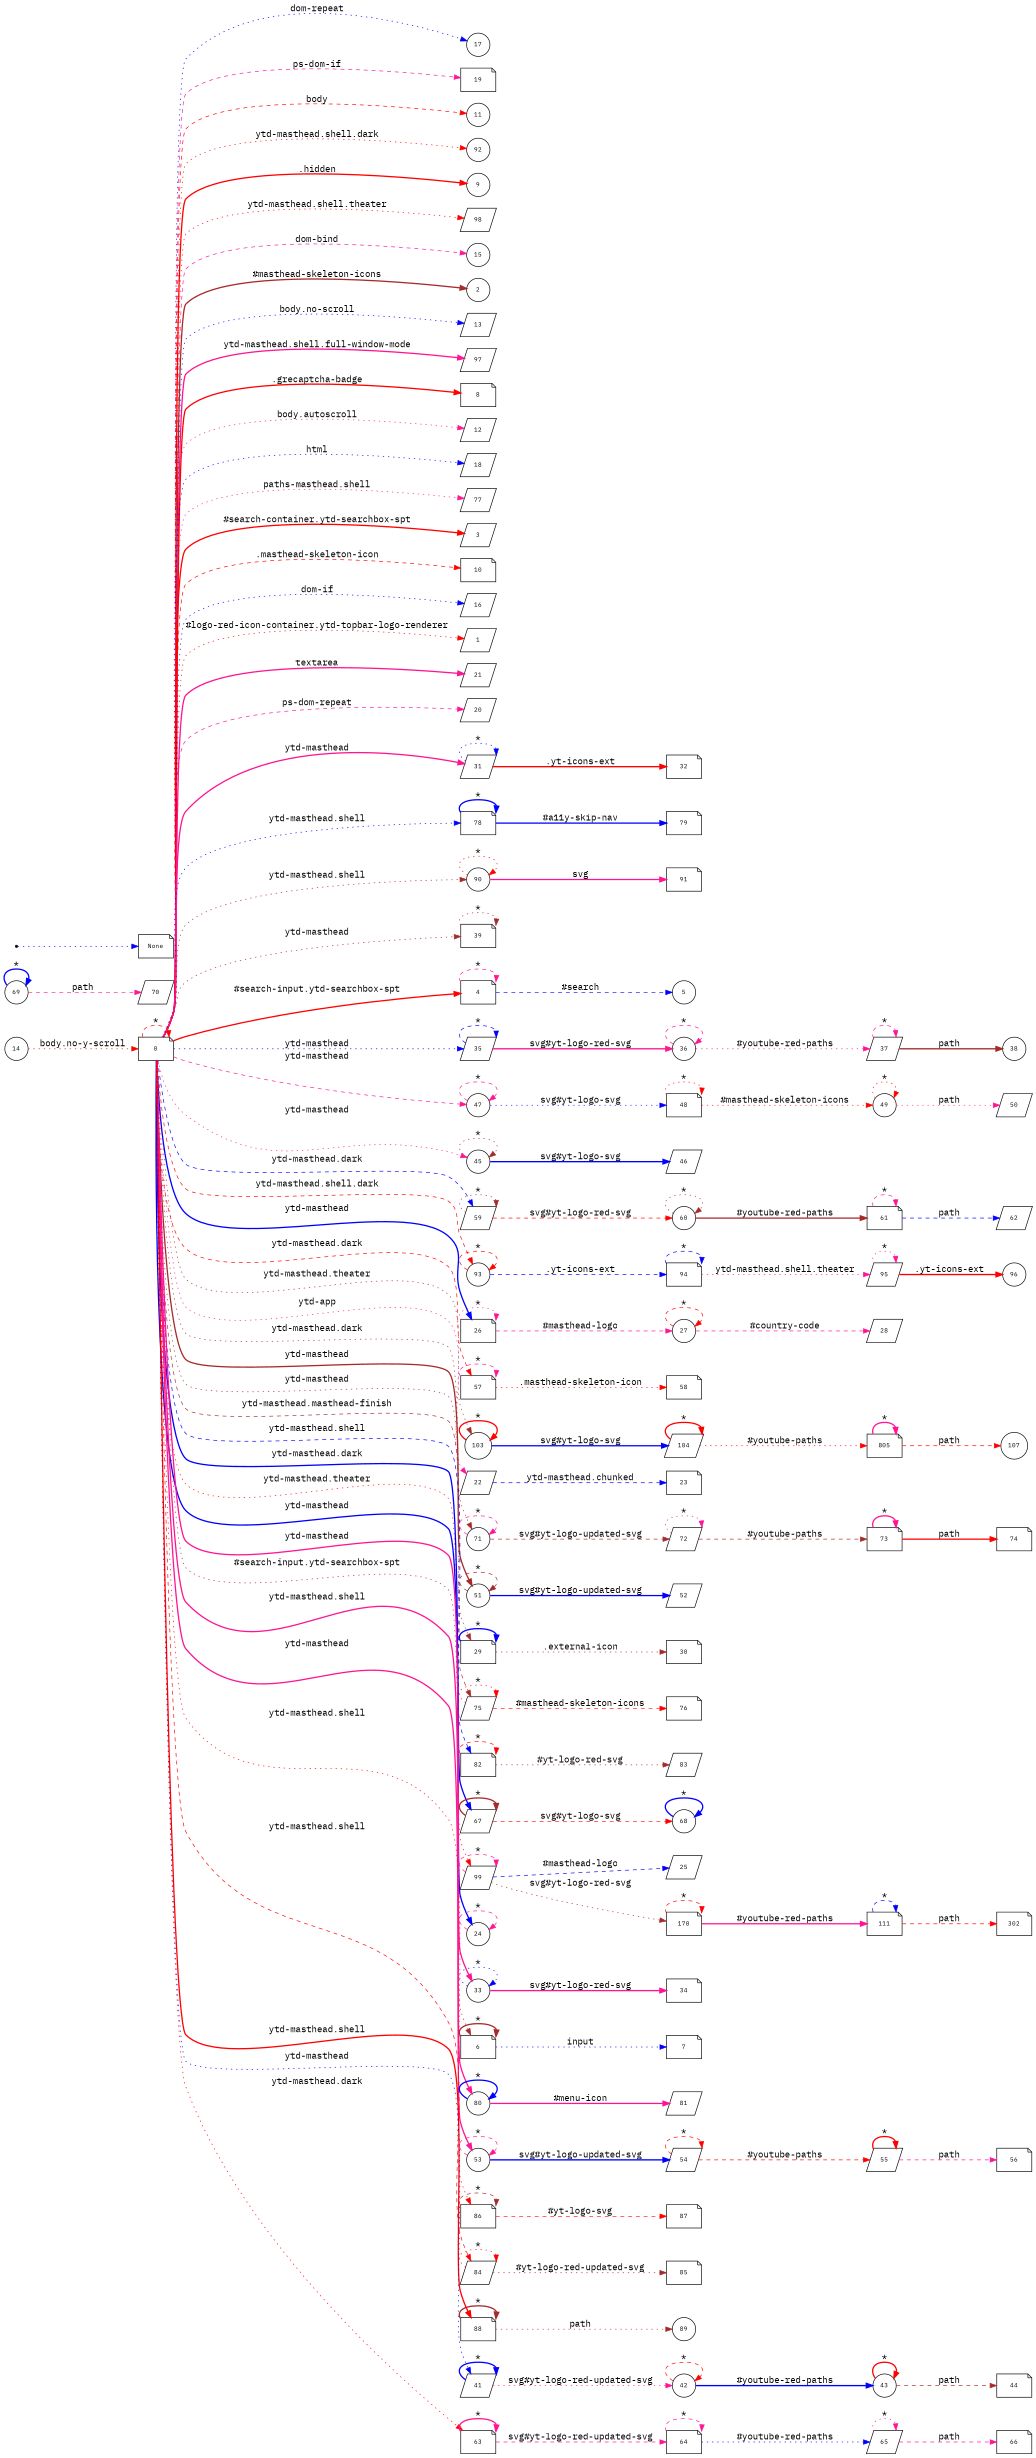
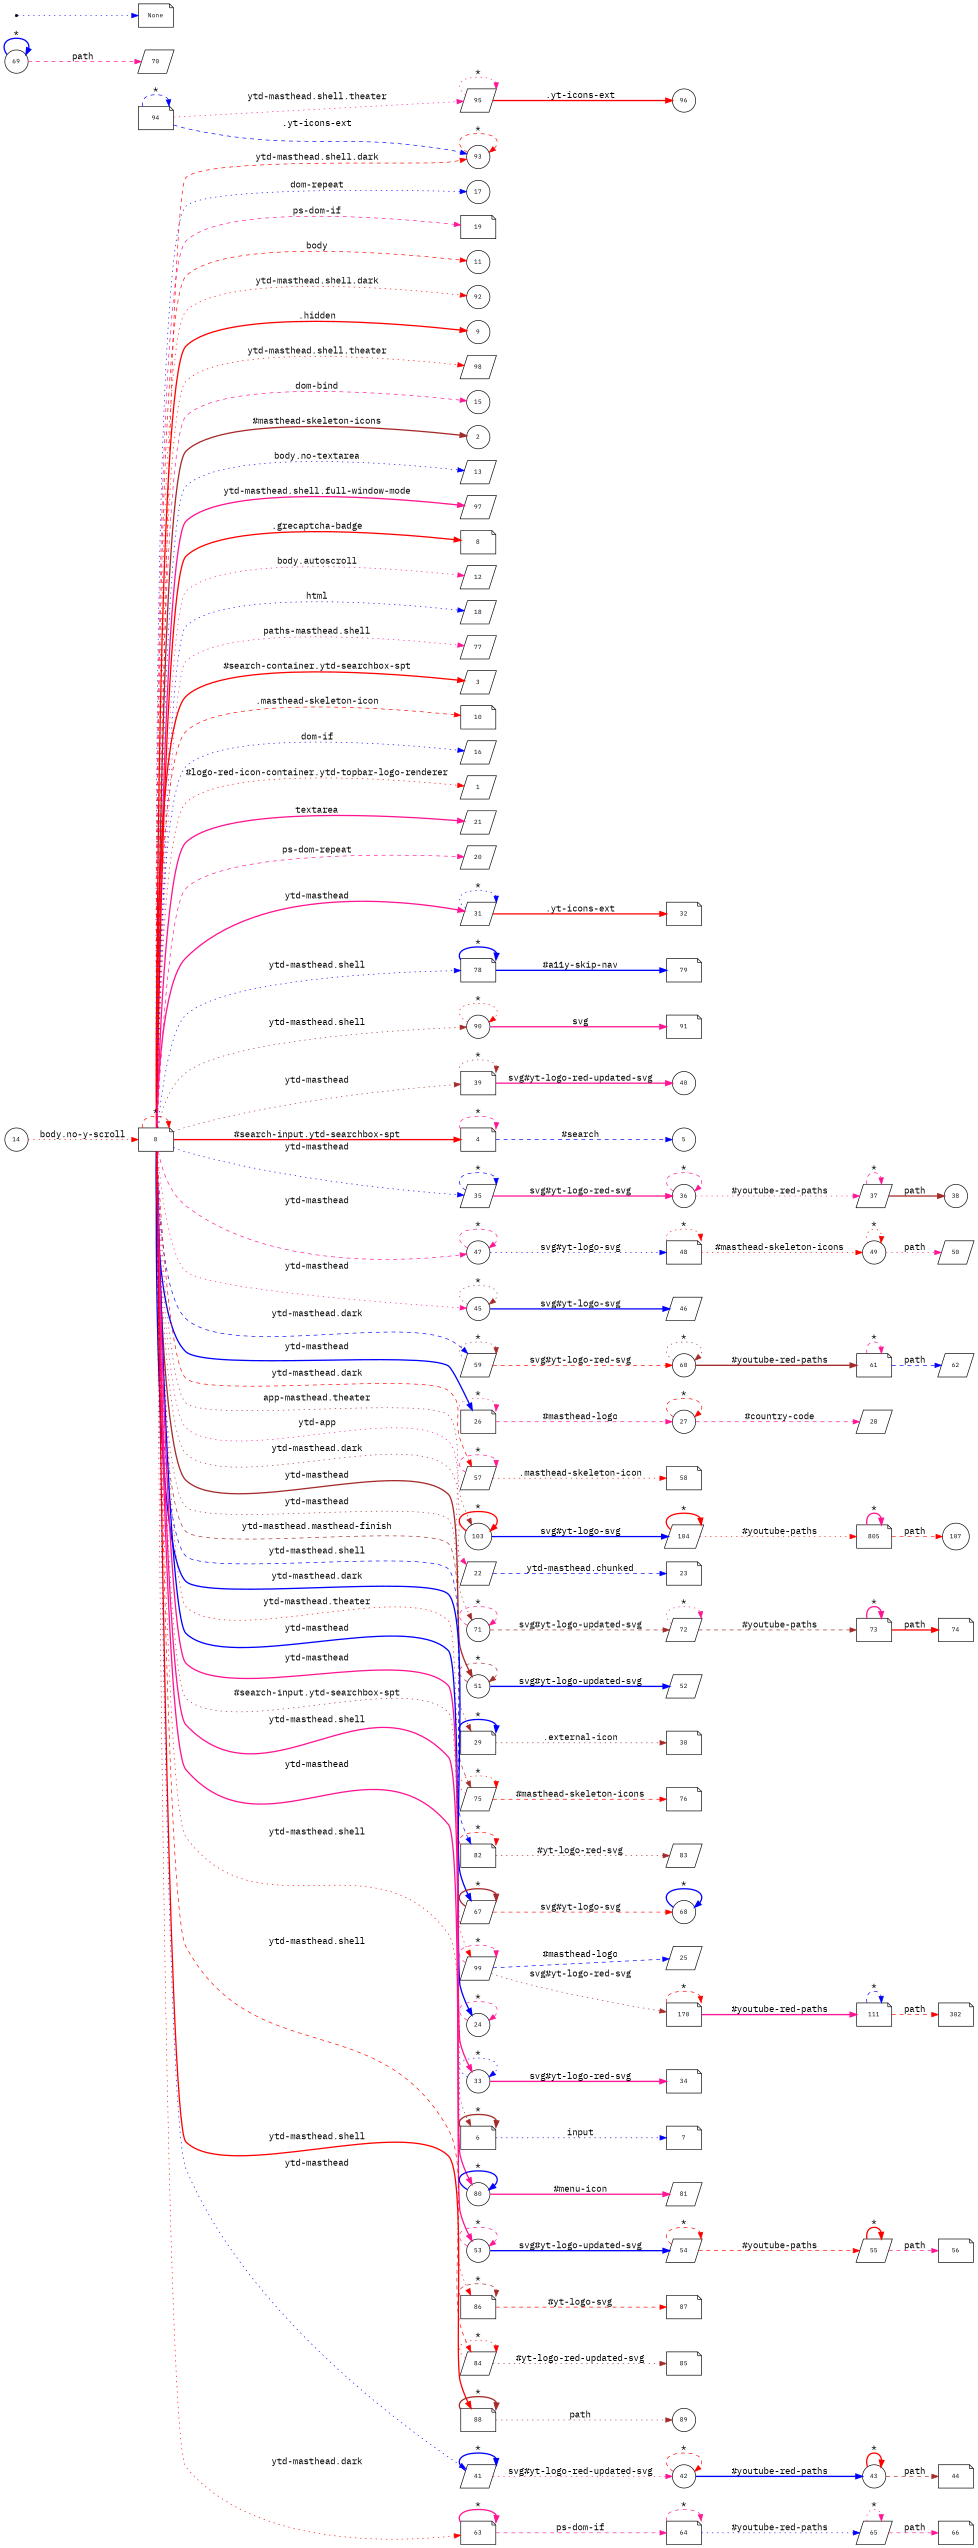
edge "0" -> "13": label "body.no-scroll" -> "body.no-textarea"
node "40": added
edge "0" -> "103": label "ytd-masthead.theater" -> "app-masthead.theater"
edge "93" -> "94": reversed
node "57": shape note -> parallelogram
edge "63" -> "64": label "svg#yt-logo-red-updated-svg" -> "ps-dom-if"
